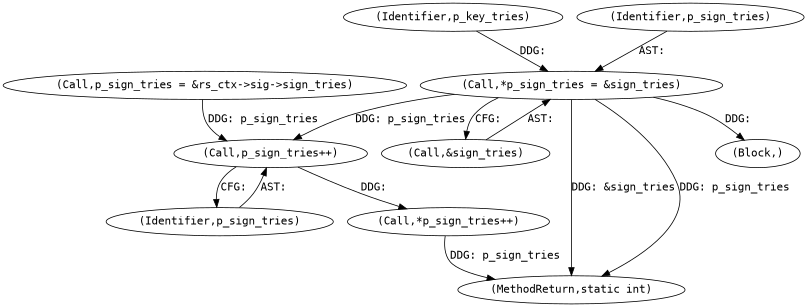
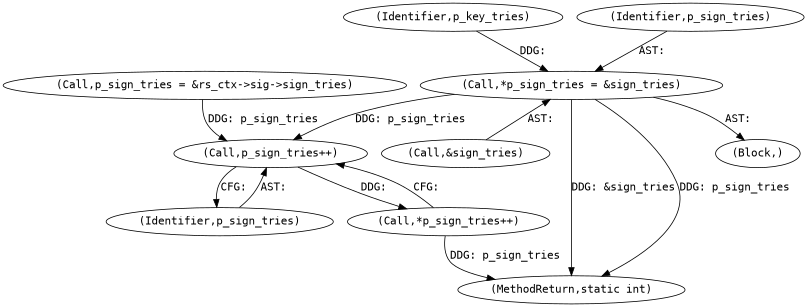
edge "(Call,*p_sign_tries = &sign_tries)" -> "(Call,&sign_tries)": removed, label "CFG:"
edge "(Call,*p_sign_tries = &sign_tries)" -> "(Block,)": label "DDG: " -> "AST: "
edge "(Call,*p_sign_tries++)" -> "(Call,p_sign_tries++)": added, label "CFG:"
